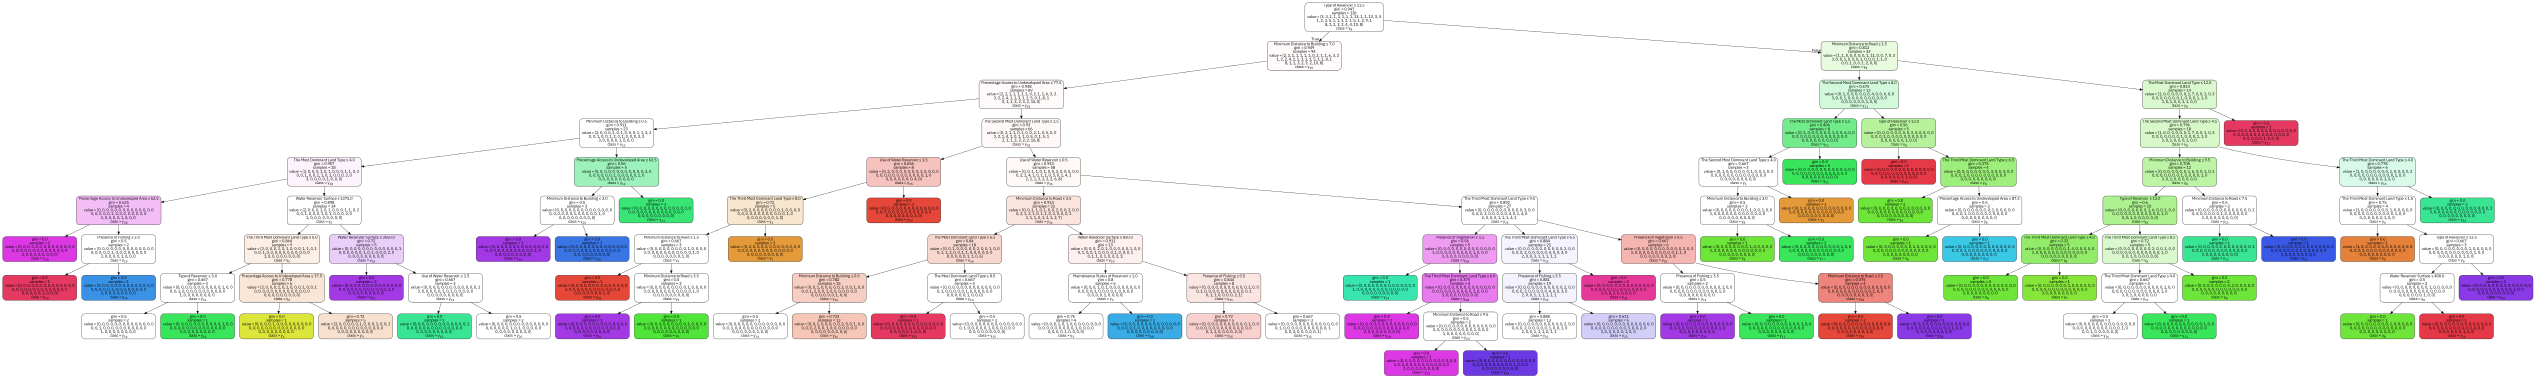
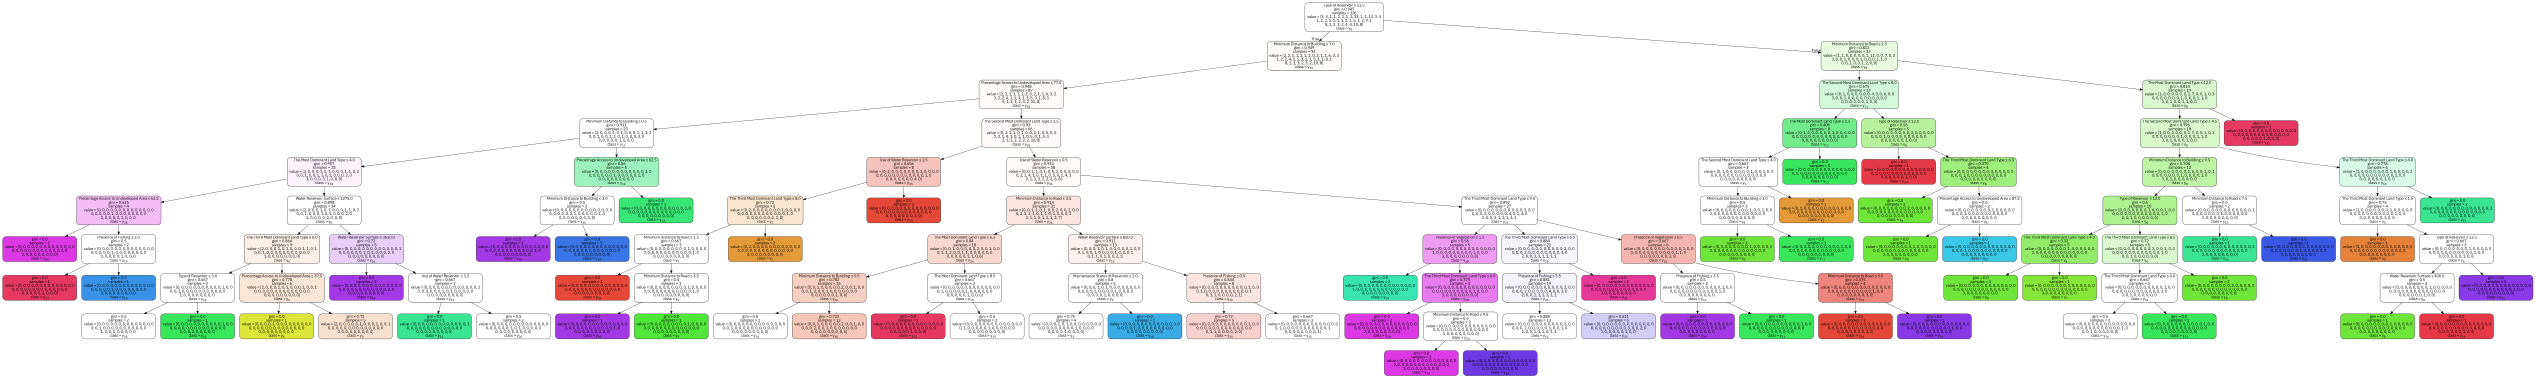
node "Water Reservoir Surface ≤ 850.0": text "gini = 13" -> "samples = 13"
